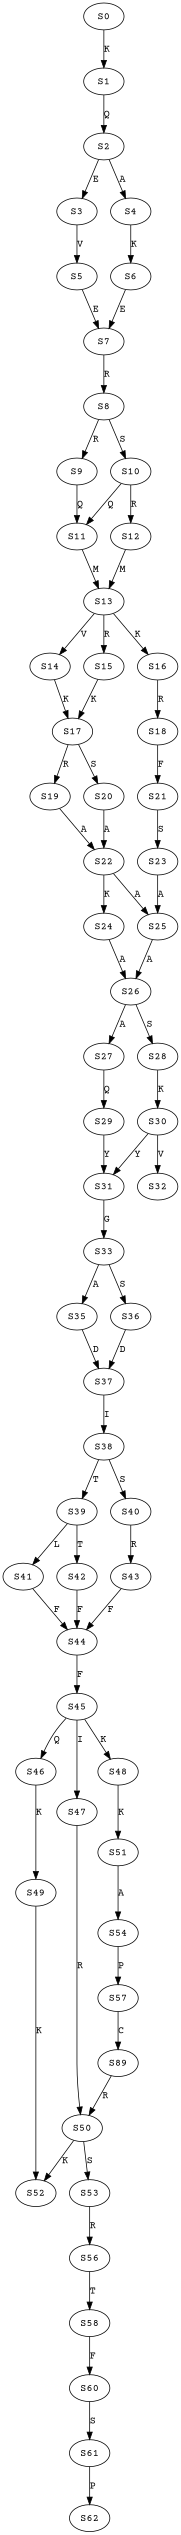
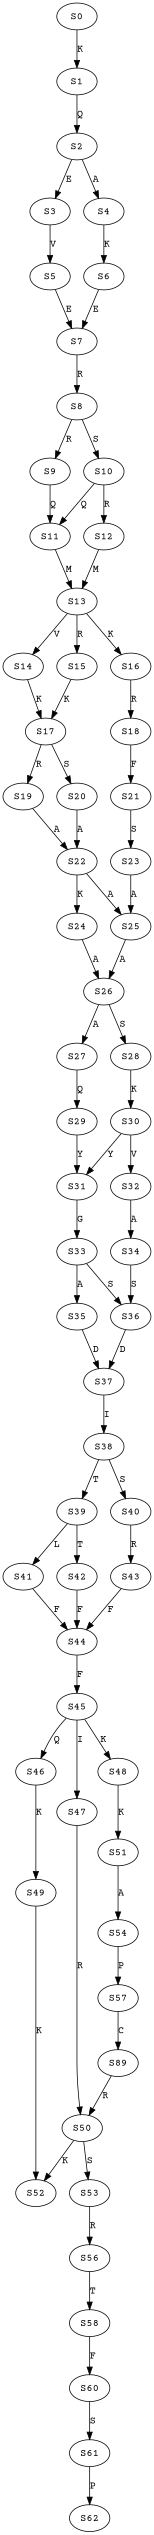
node "S34": added
